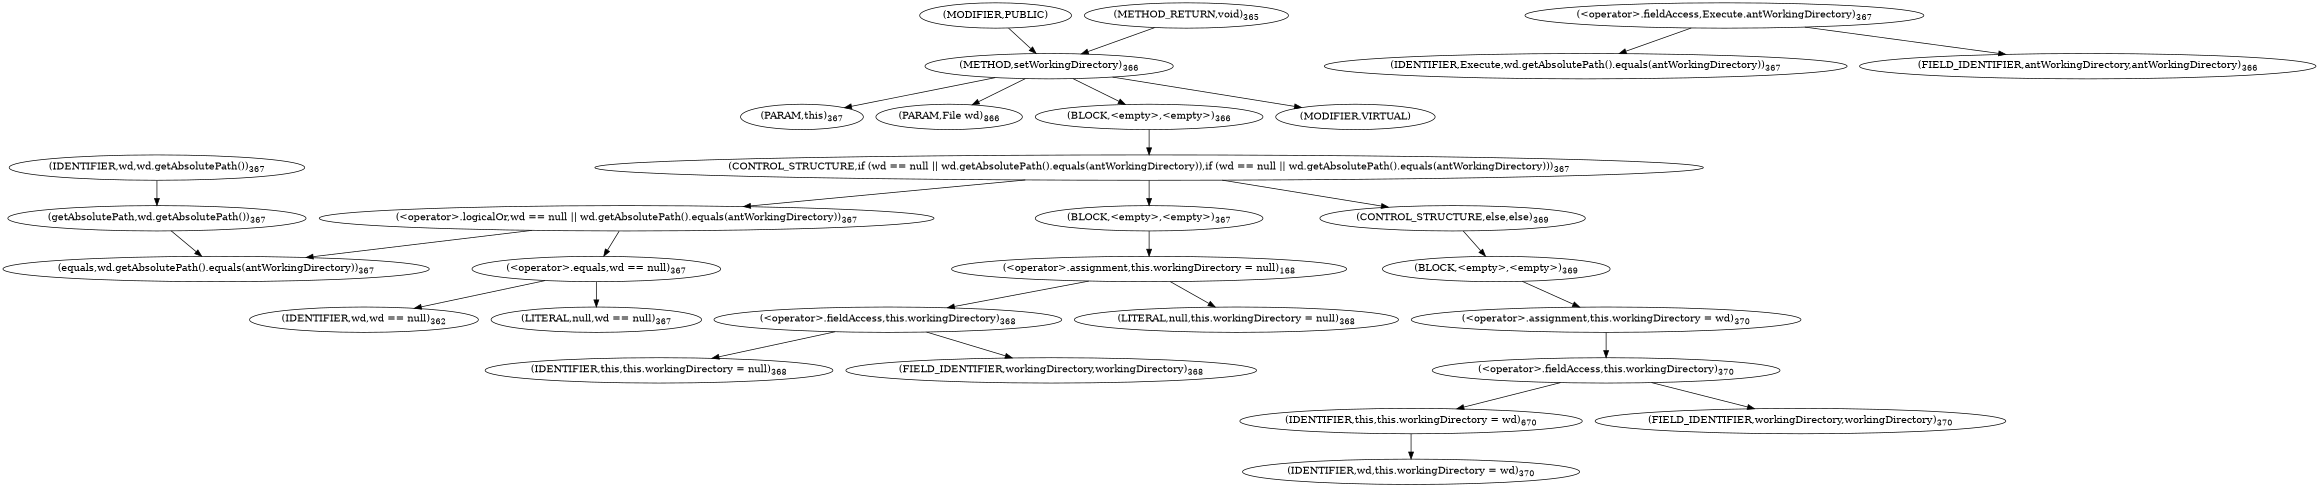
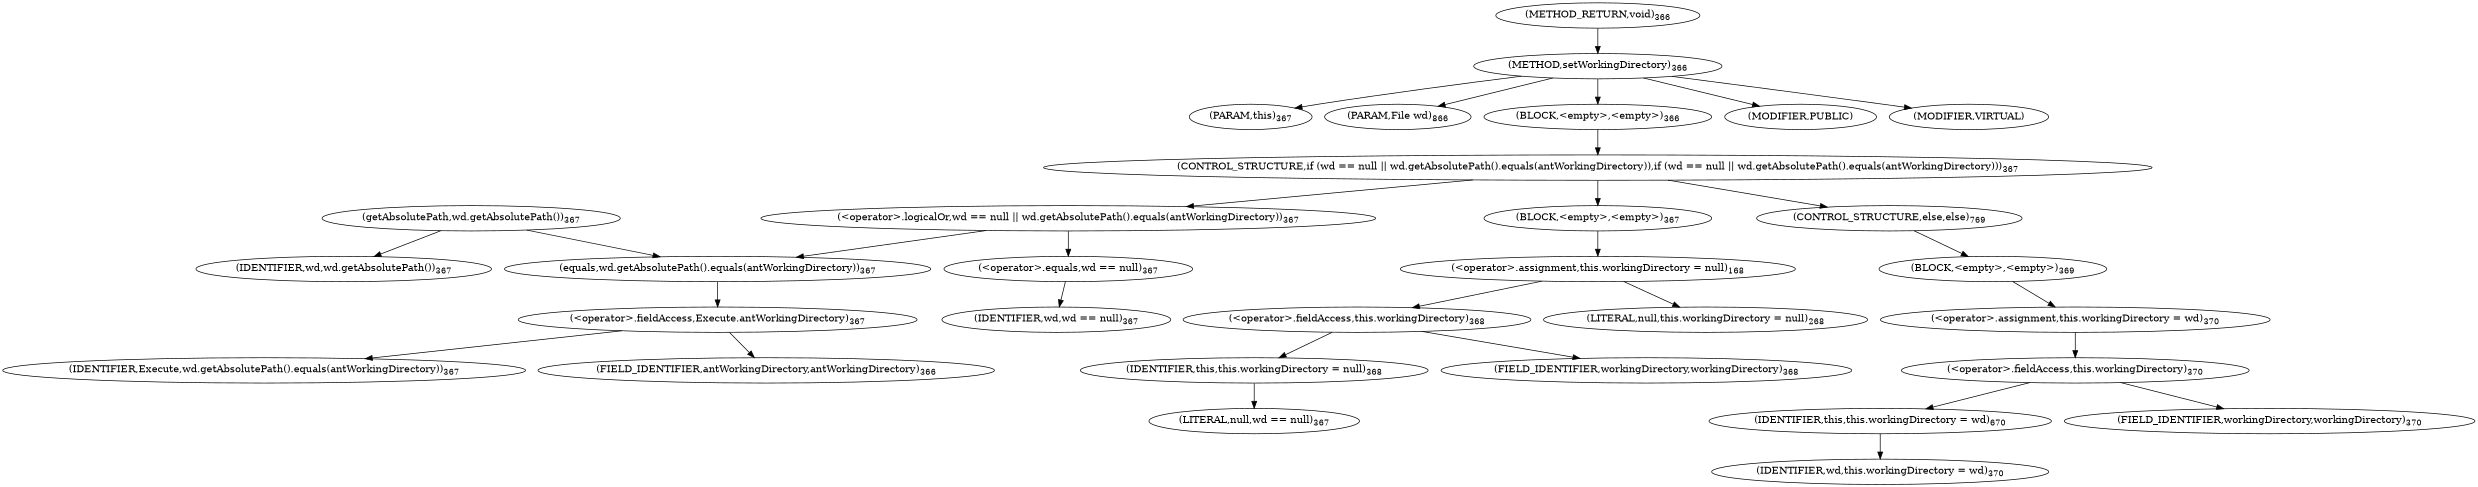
node "(METHOD_RETURN,void)": text "365" -> "366"
edge "(MODIFIER,PUBLIC)" -> "(METHOD,setWorkingDirectory)": reversed
edge "(IDENTIFIER,wd,wd.getAbsolutePath())" -> "(getAbsolutePath,wd.getAbsolutePath())": reversed
node "(CONTROL_STRUCTURE,else,else)": text "369" -> "769"
edge "(<operator>.equals,wd == null)" -> "(LITERAL,null,wd == null)": now "(IDENTIFIER,this,this.workingDirectory = null)" -> "(LITERAL,null,wd == null)"
edge "(equals,wd.getAbsolutePath().equals(antWorkingDirectory))" -> "(<operator>.fieldAccess,Execute.antWorkingDirectory)": added
node "(IDENTIFIER,wd,wd == null)": text "362" -> "367"
node "(LITERAL,null,this.workingDirectory = null)": text "368" -> "268"
